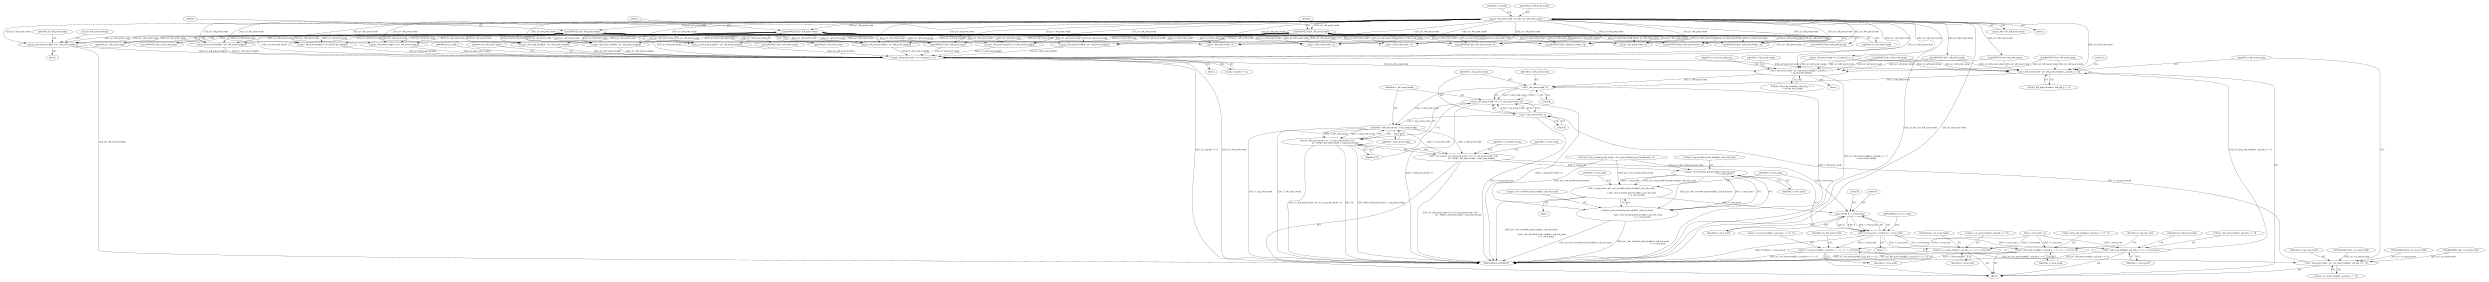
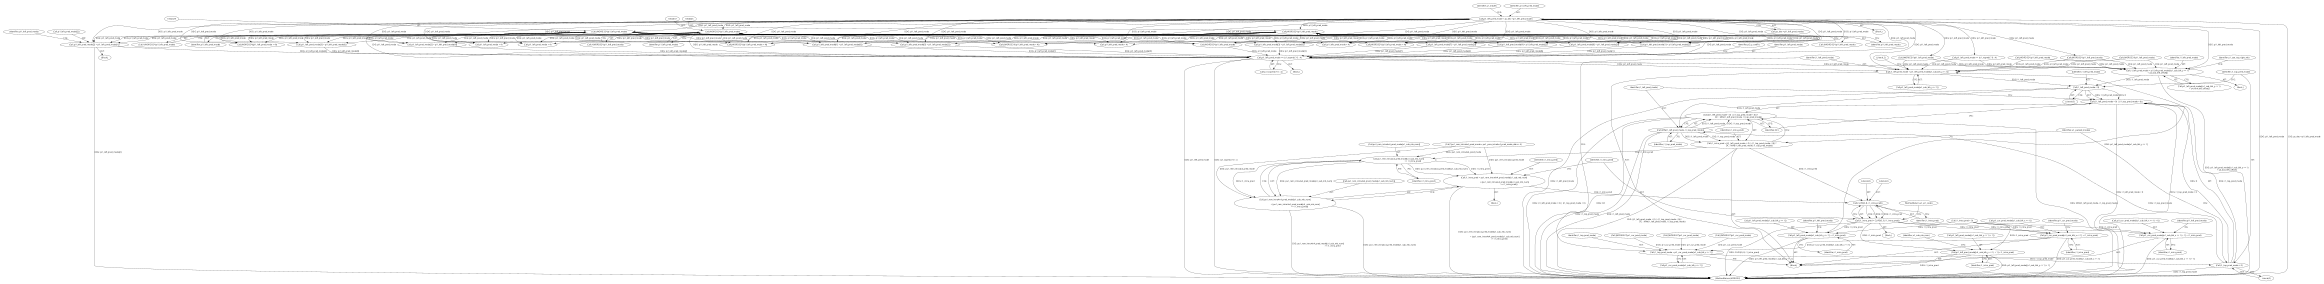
edge "(Call,(i1_left_pred_mode < 0) | (i1_top_pred_mode < 0))" -> "(Call,i1_top_pred_mode < 0)": now "(Identifier,u1_packed_modes)" -> "(Call,i1_top_pred_mode < 0)"
